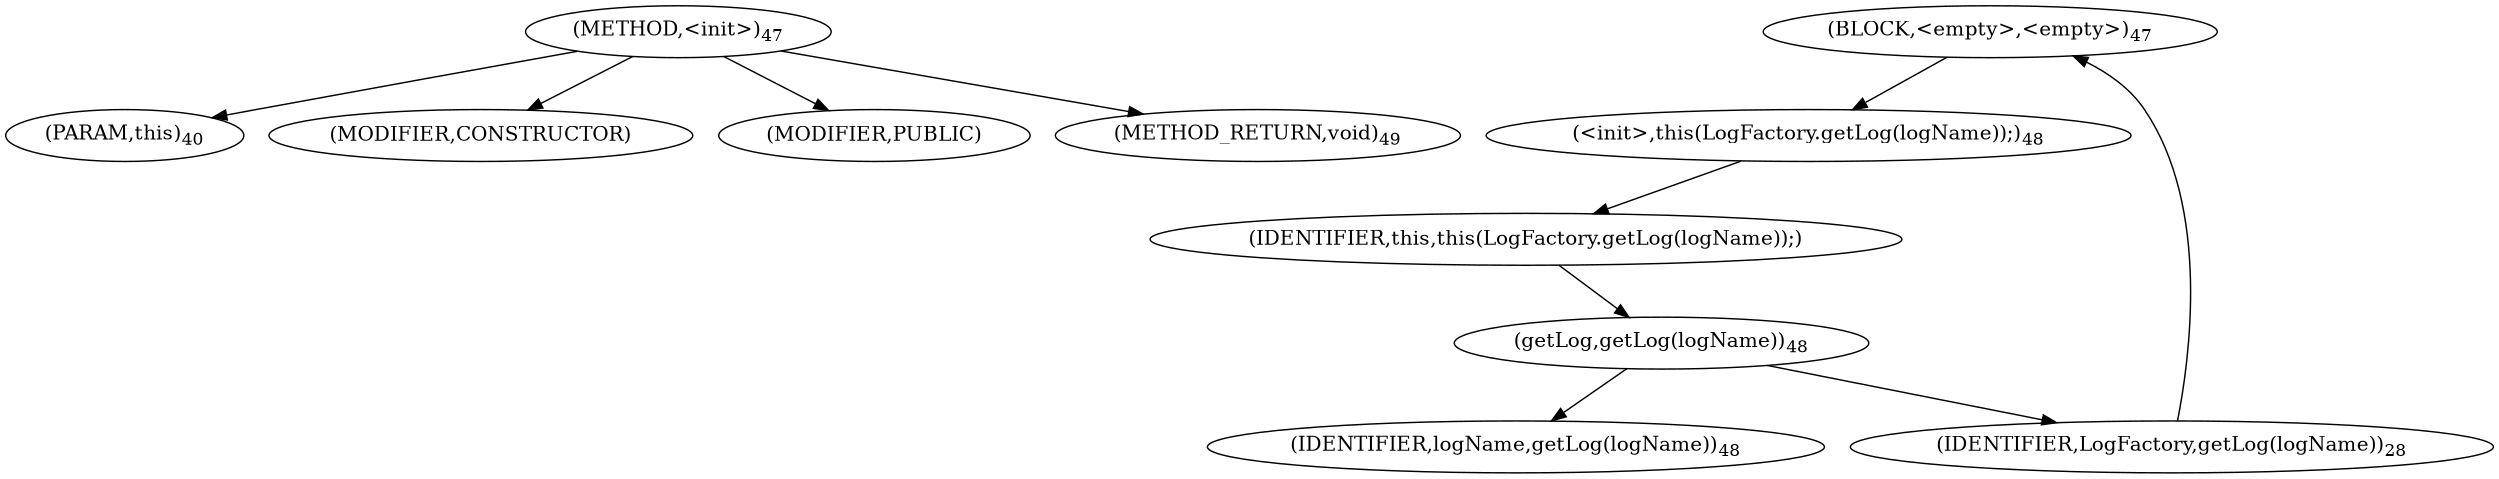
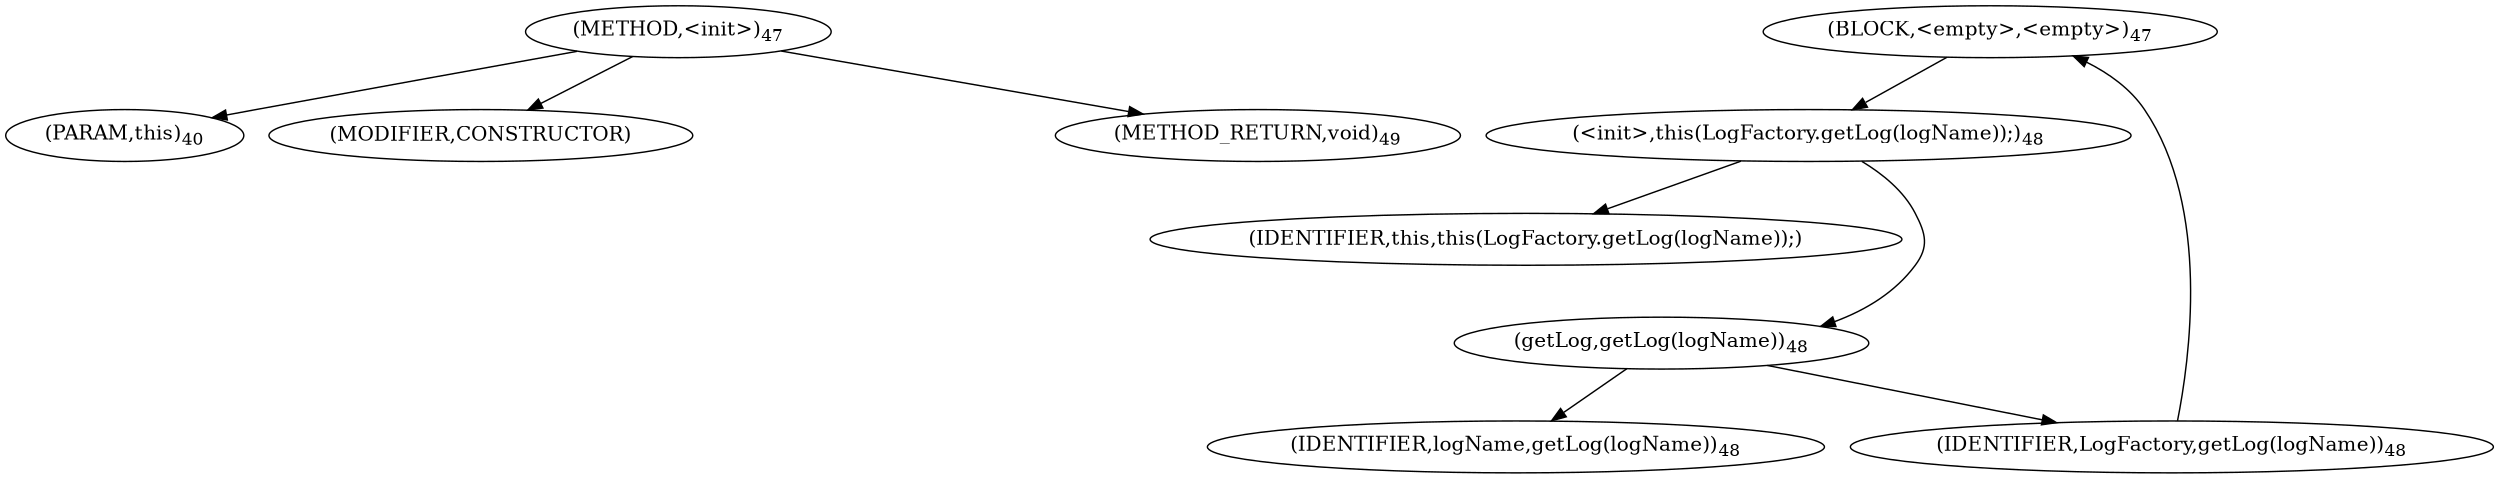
node "(MODIFIER,PUBLIC)": removed
edge "(IDENTIFIER,this,this(LogFactory.getLog(logName));)" -> "(getLog,getLog(logName))": now "(<init>,this(LogFactory.getLog(logName));)" -> "(getLog,getLog(logName))"
node "(IDENTIFIER,LogFactory,getLog(logName))": text "28" -> "48"
